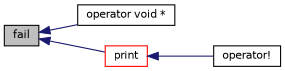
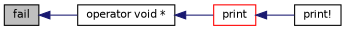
edge "print" -> "fail": now "print" -> "operator void *"
node "operator!": label "operator!" -> "print!"
